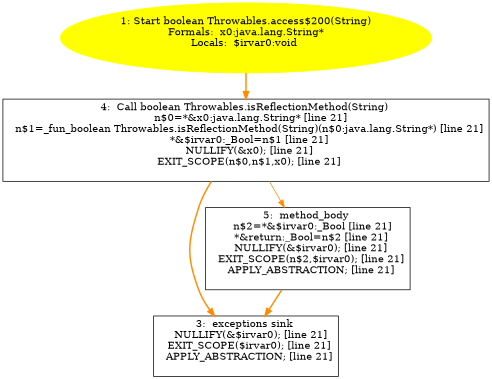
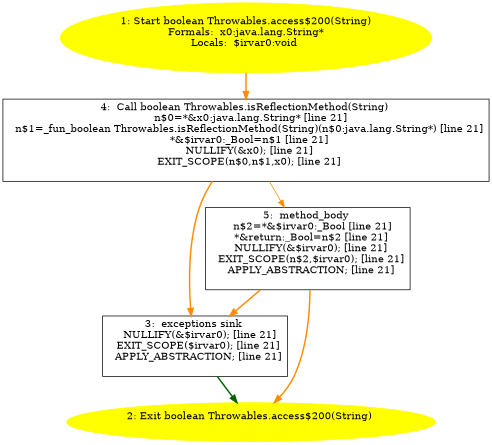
node "2: Exit boolean Throwables.access$200(String)": added
